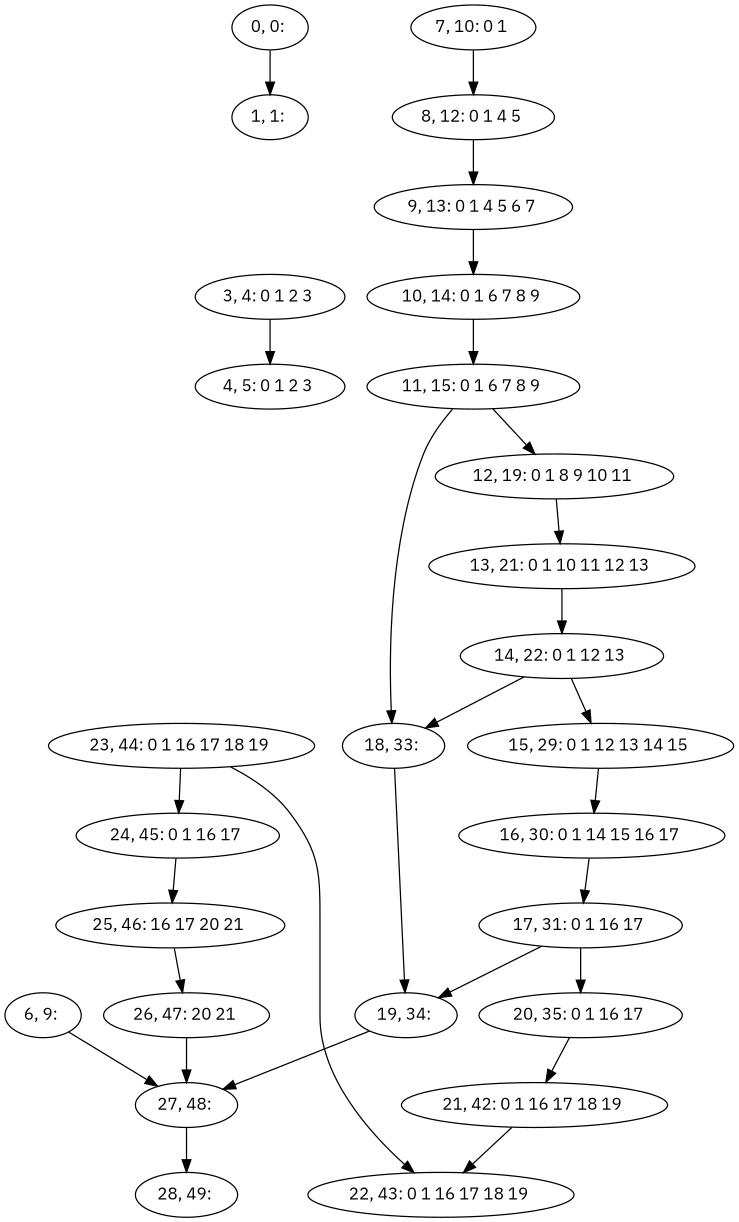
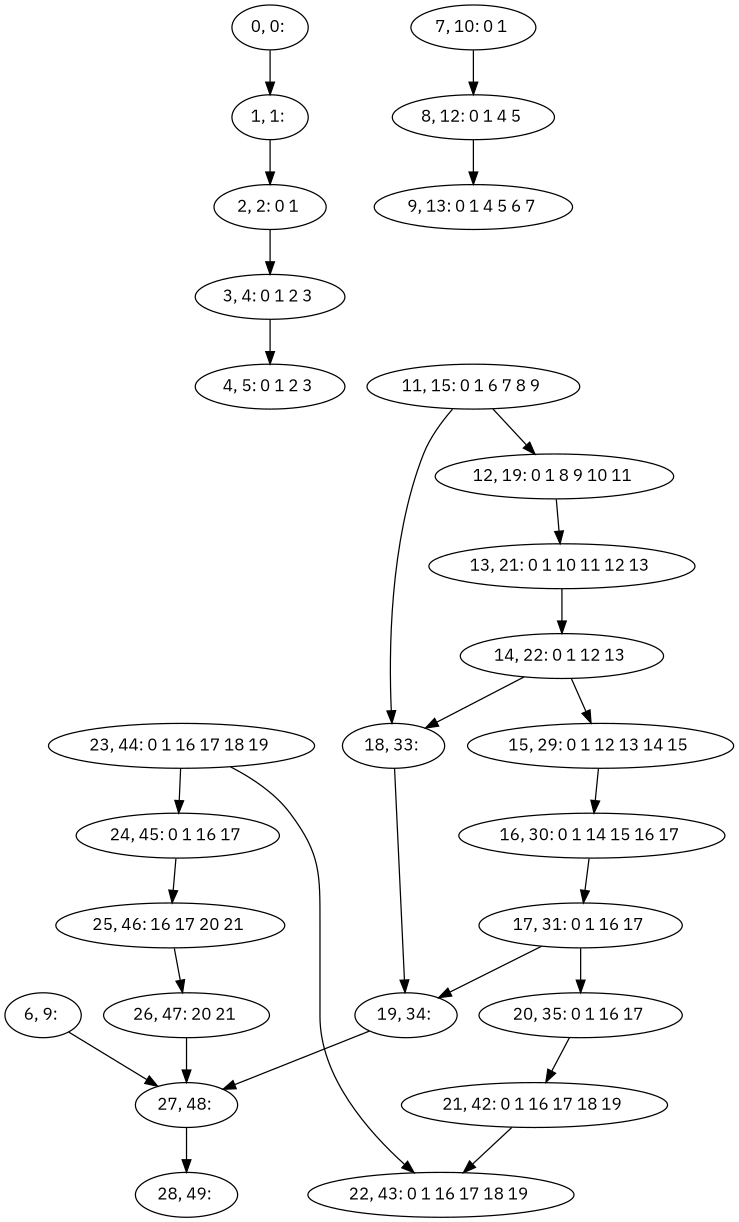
node "2, 2: 0 1": added
node "10, 14: 0 1 6 7 8 9": removed
